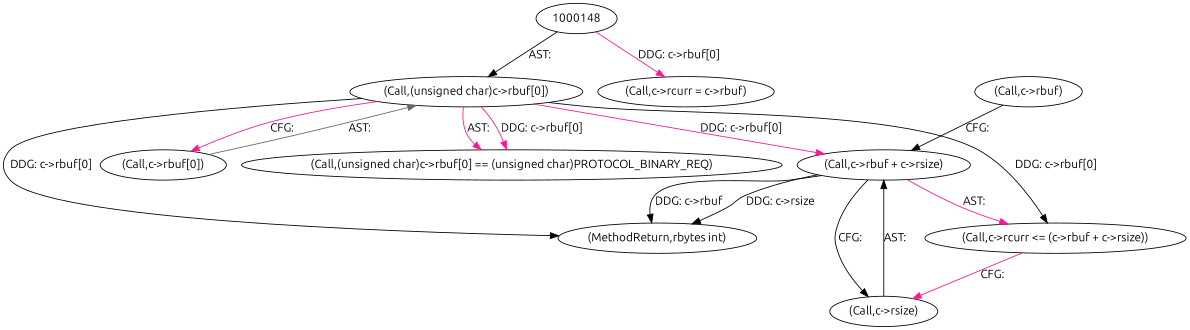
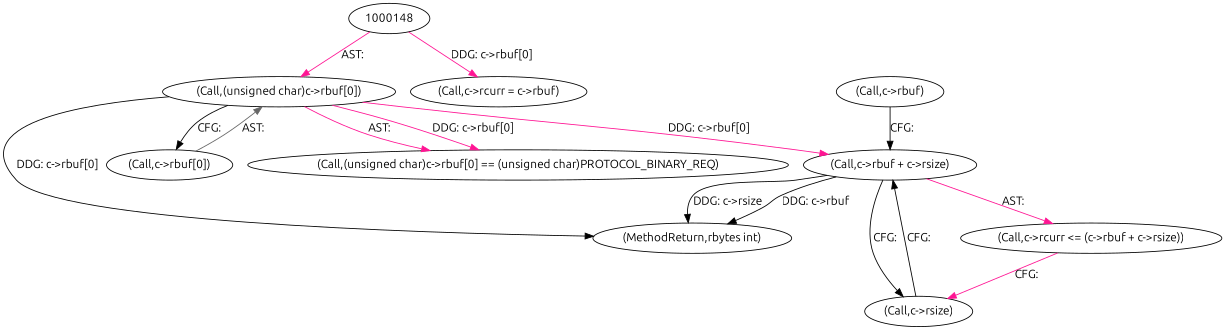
edge "1000148" -> "(Call,(unsigned char)c->rbuf[0])": color black -> deeppink
edge "(Call,(unsigned char)c->rbuf[0])" -> "(Call,c->rbuf[0])": color deeppink -> black
edge "(Call,(unsigned char)c->rbuf[0])" -> "(Call,c->rcurr <= (c->rbuf + c->rsize))": removed, label "DDG: c->rbuf[0]"
edge "(Call,c->rsize)" -> "(Call,c->rbuf + c->rsize)": label "AST: " -> "CFG: "
